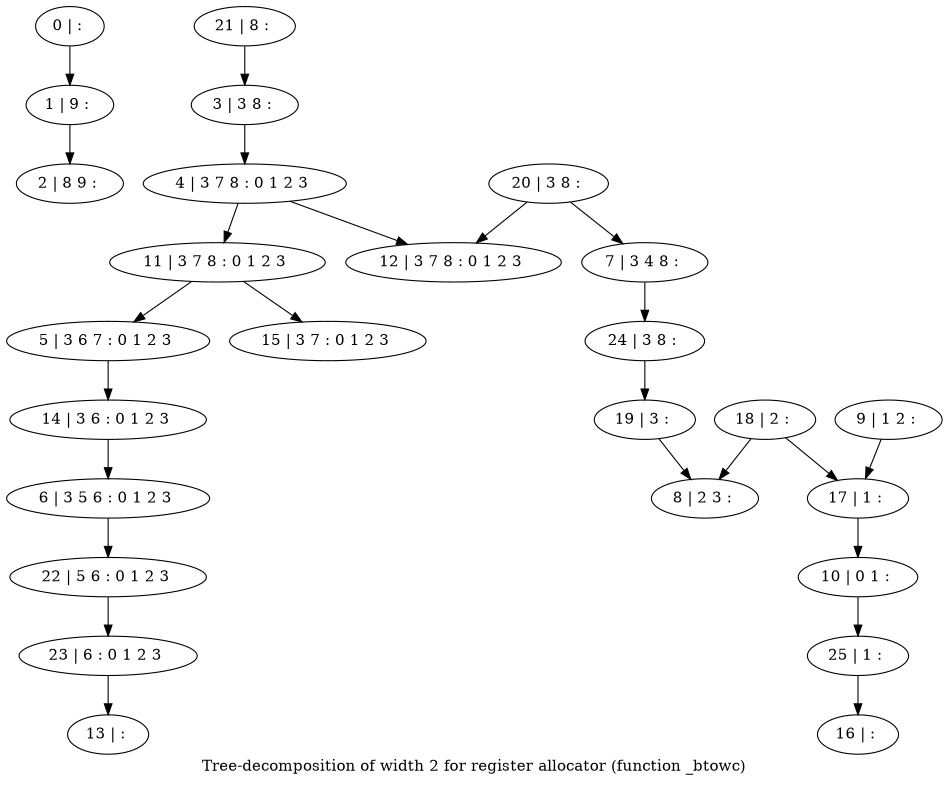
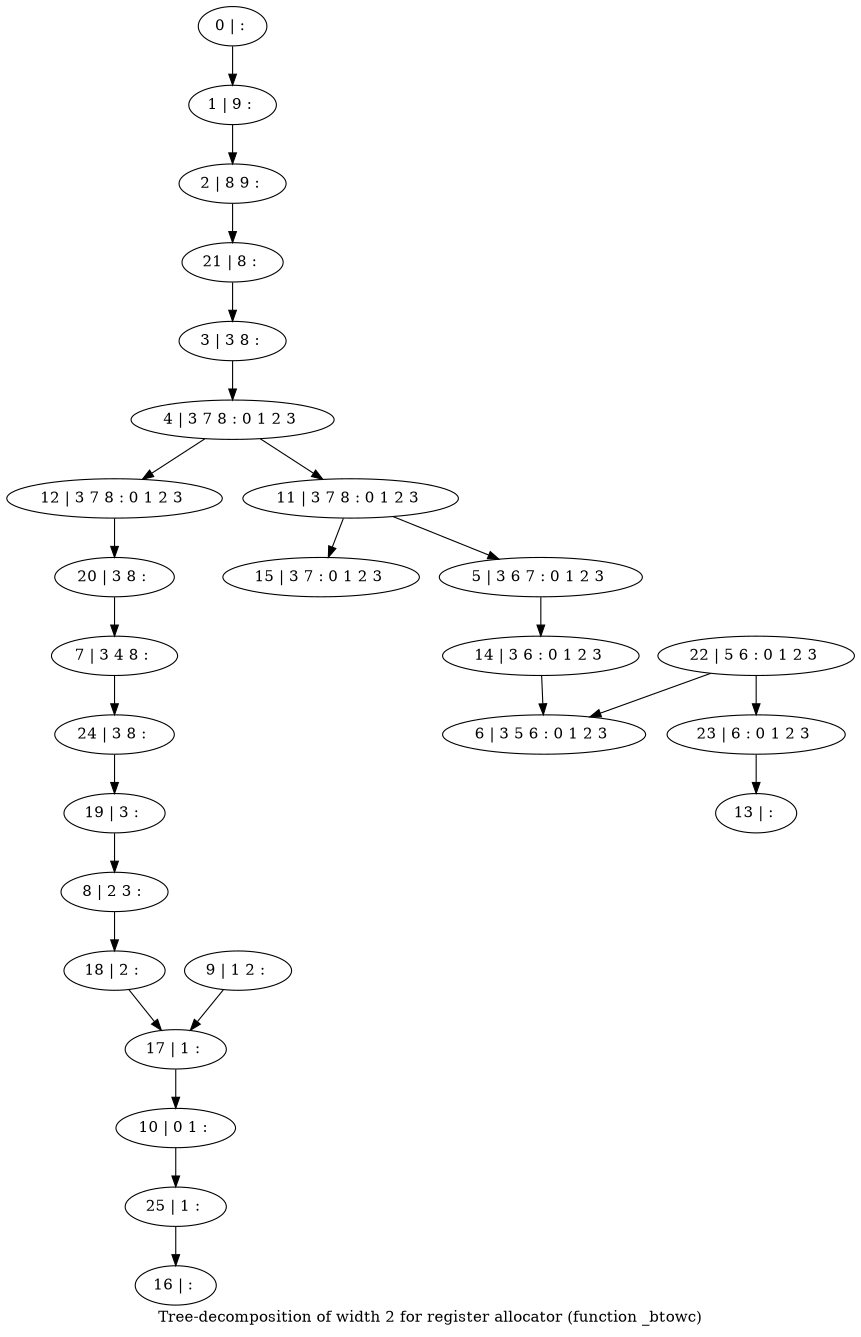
edge "2 | 8 9 :" -> "21 | 8 :": added
edge "20 | 3 8 :" -> "12 | 3 7 8 : 0 1 2 3": reversed
edge "18 | 2 :" -> "8 | 2 3 :": reversed
edge "6 | 3 5 6 : 0 1 2 3" -> "22 | 5 6 : 0 1 2 3": reversed
